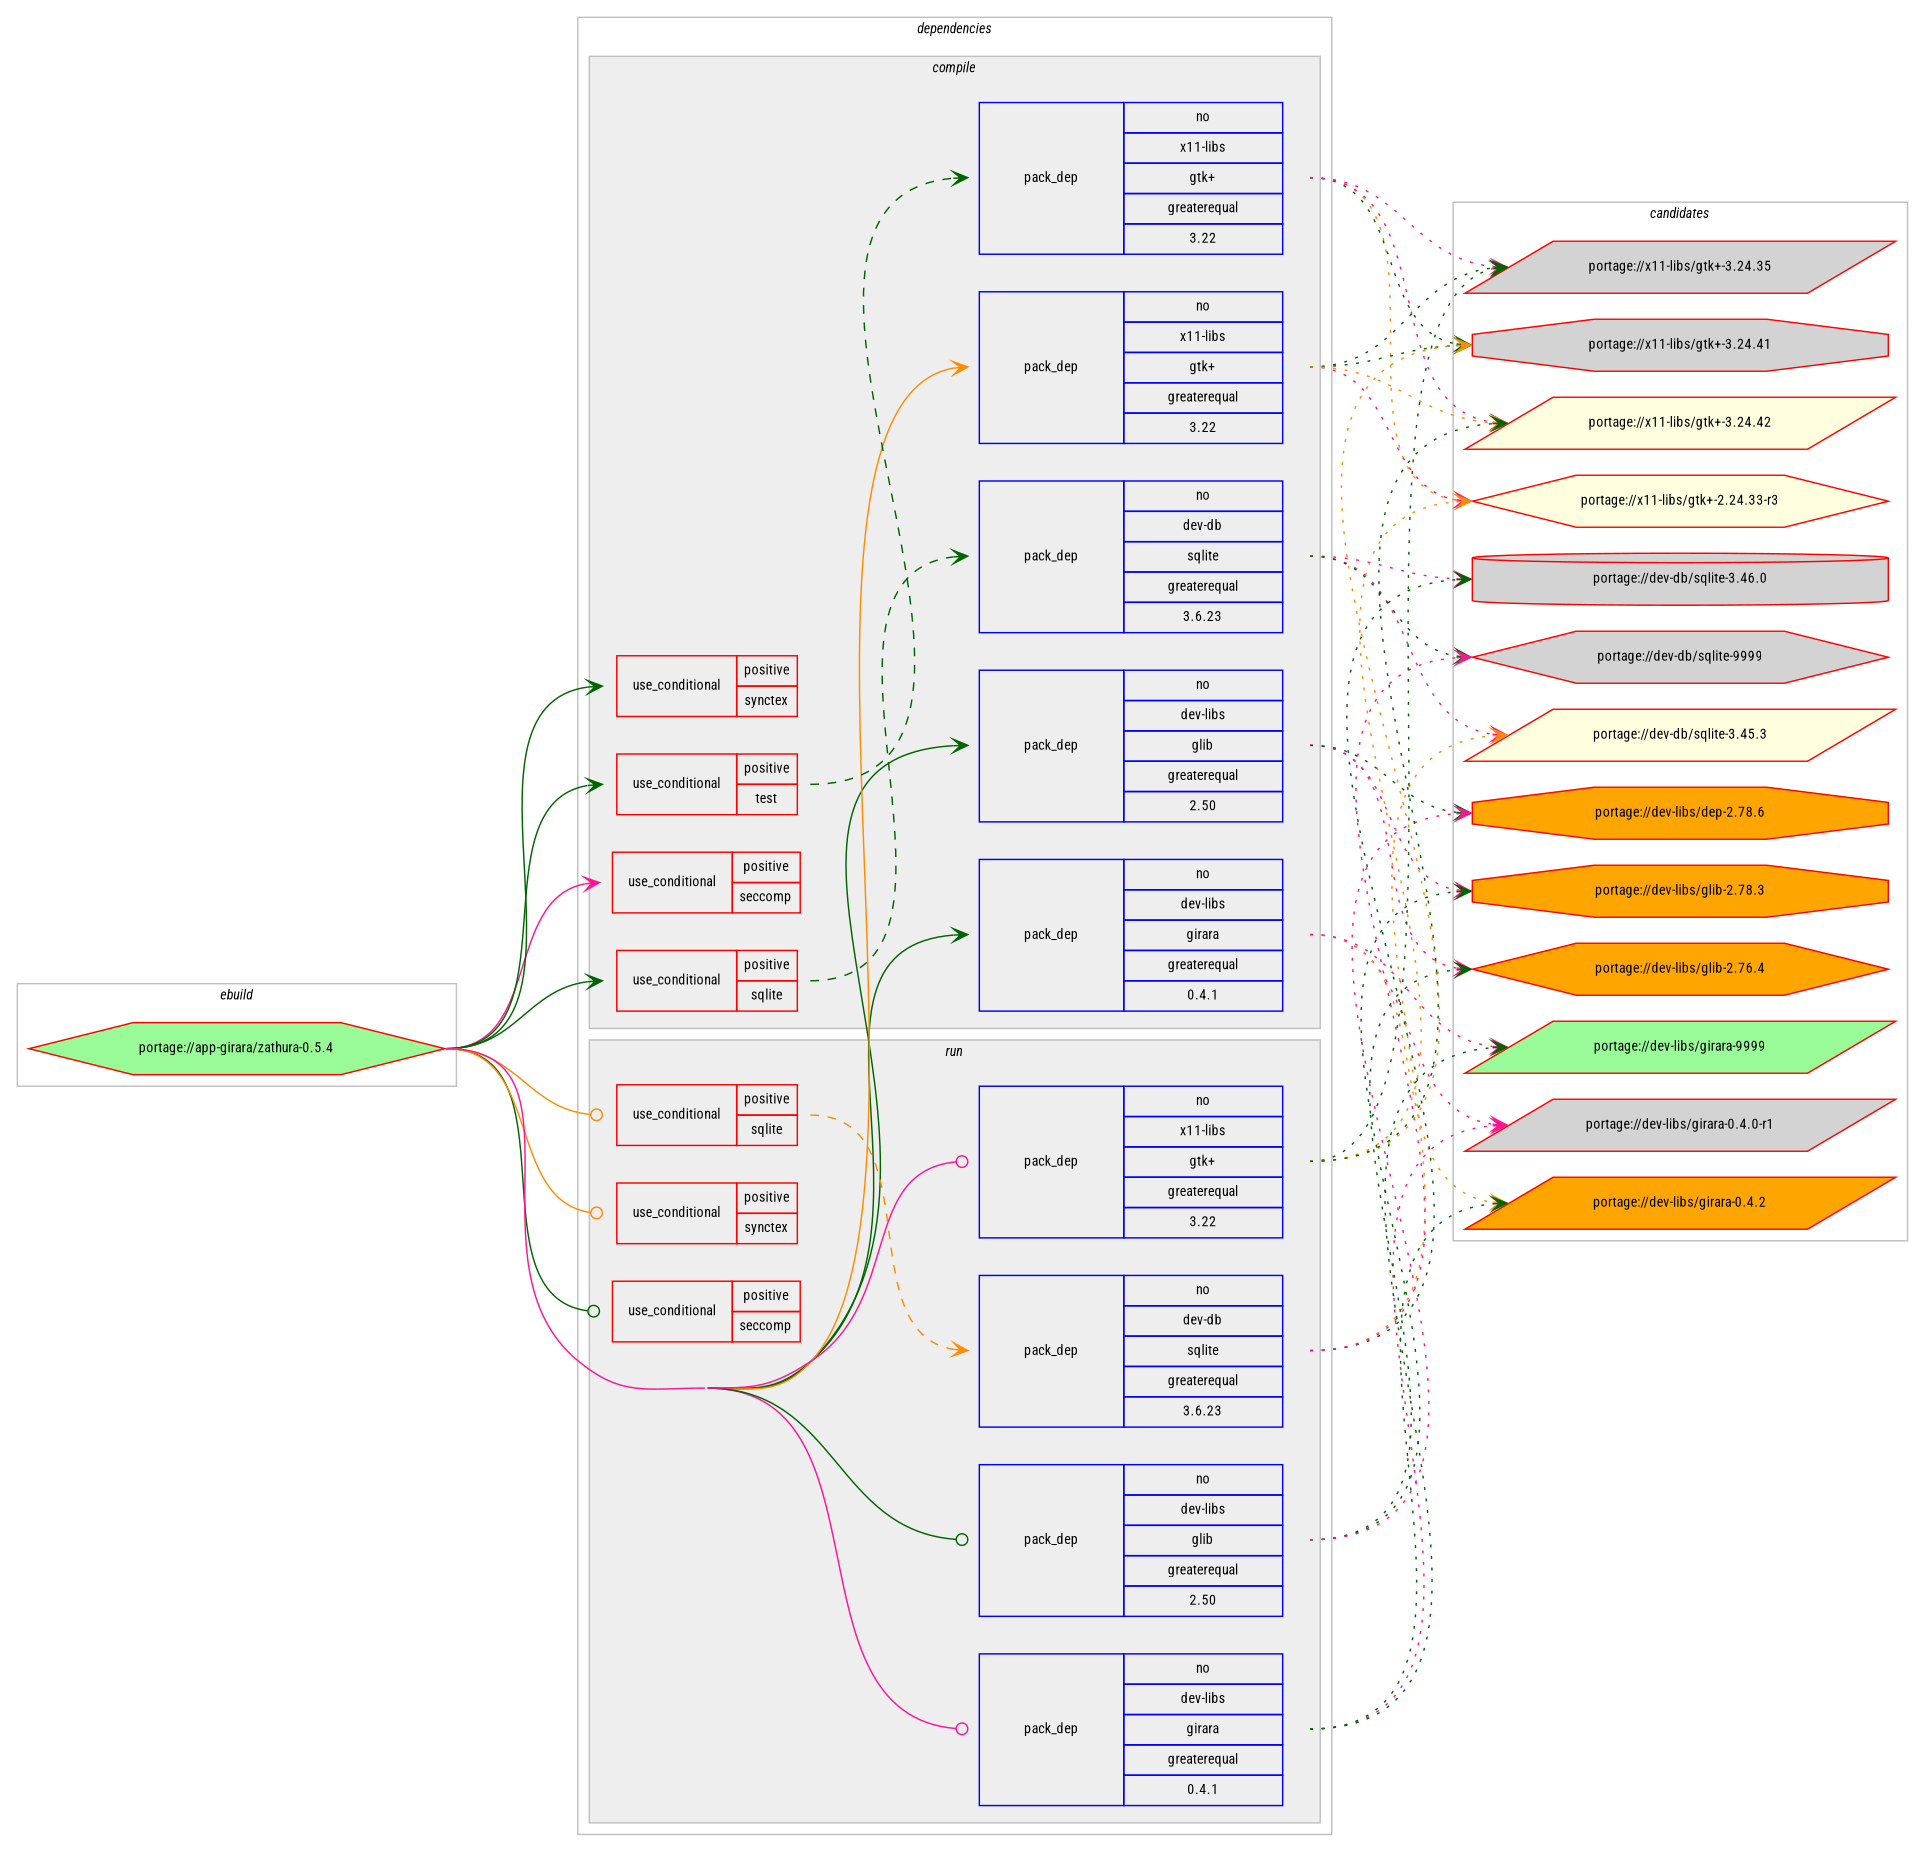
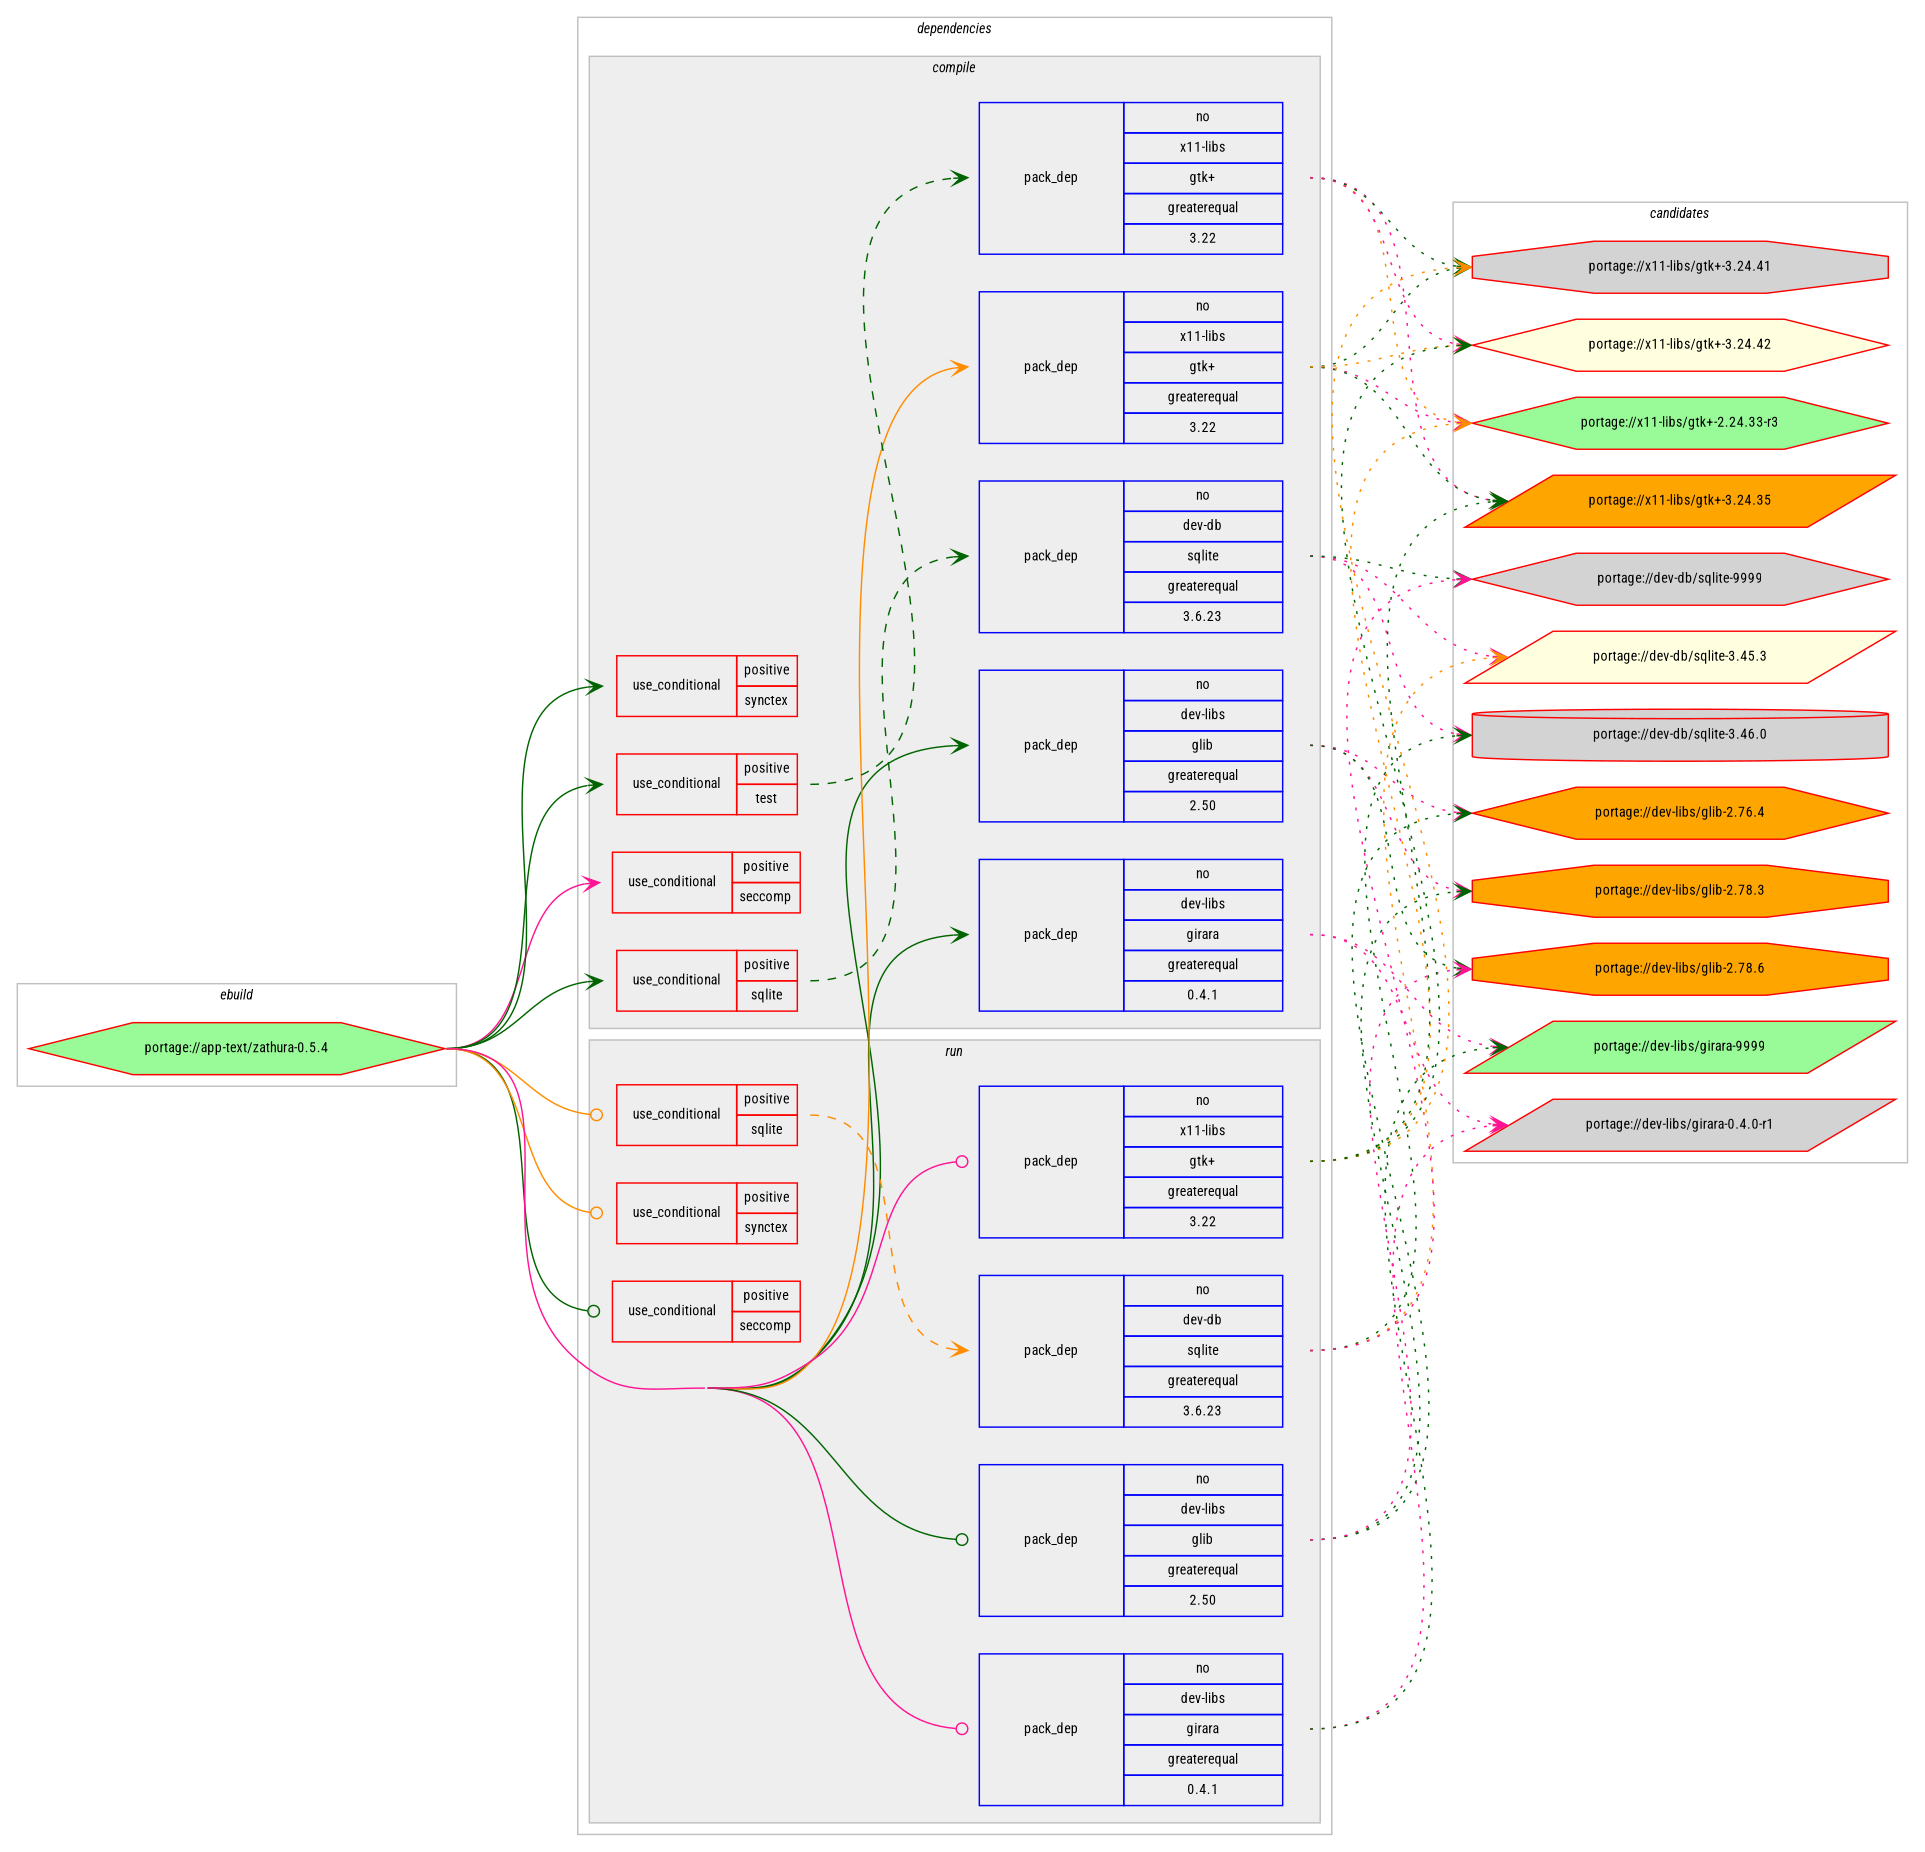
node "portage://x11-libs/gtk+-3.24.35": fillcolor lightgrey -> orange
node "portage://x11-libs/gtk+-3.24.42": shape parallelogram -> hexagon
node "portage://x11-libs/gtk+-2.24.33-r3": fillcolor lightyellow -> palegreen
node "portage://dev-libs/dep-2.78.6": label "portage://dev-libs/dep-2.78.6" -> "portage://dev-libs/glib-2.78.6"
node "portage://app-girara/zathura-0.5.4": label "portage://app-girara/zathura-0.5.4" -> "portage://app-text/zathura-0.5.4"
node "portage://dev-libs/girara-0.4.2": removed
